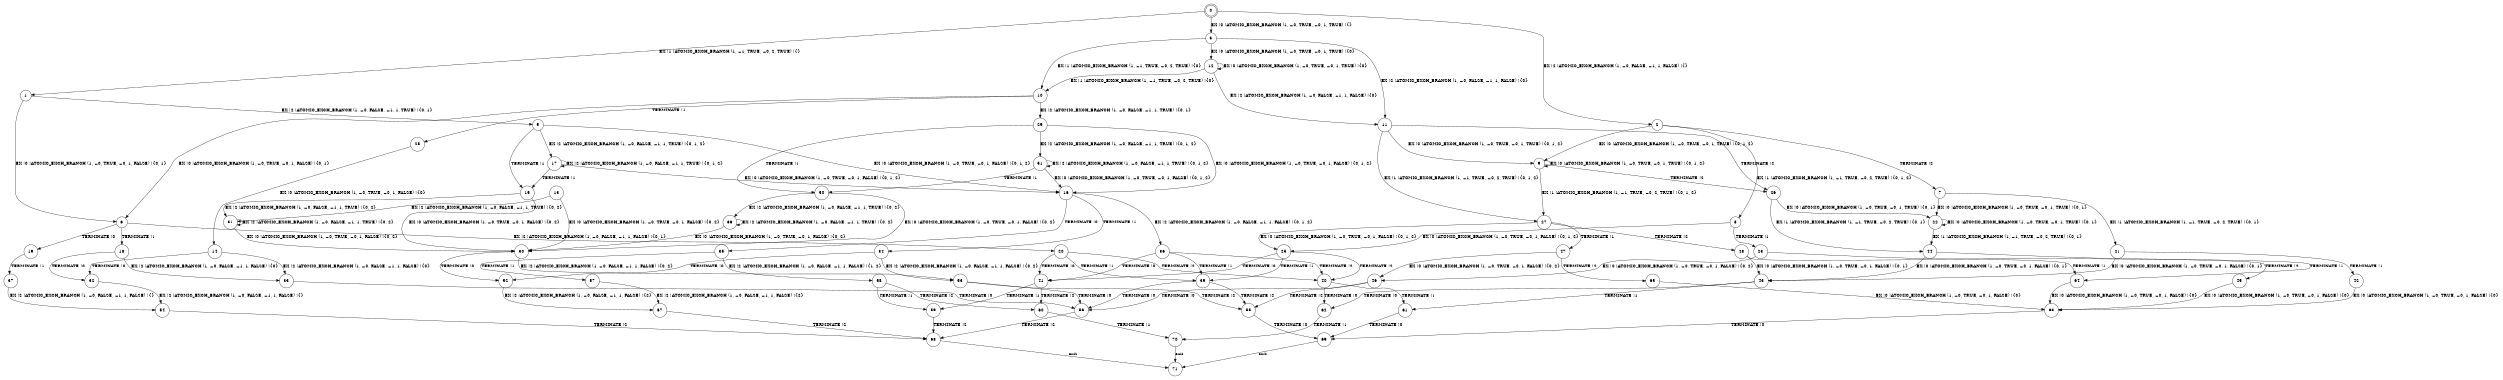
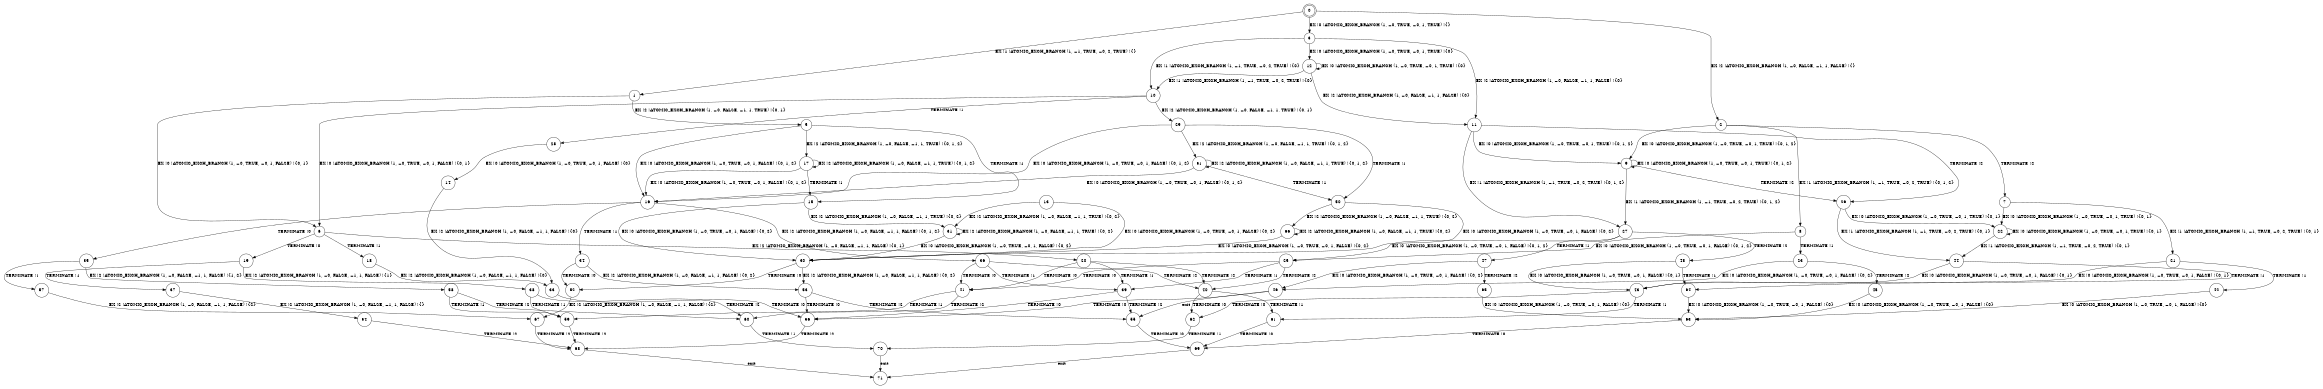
node "32": removed
node "38": added
edge "46" -> "55": label "TERMINATE !2" -> "exit"
